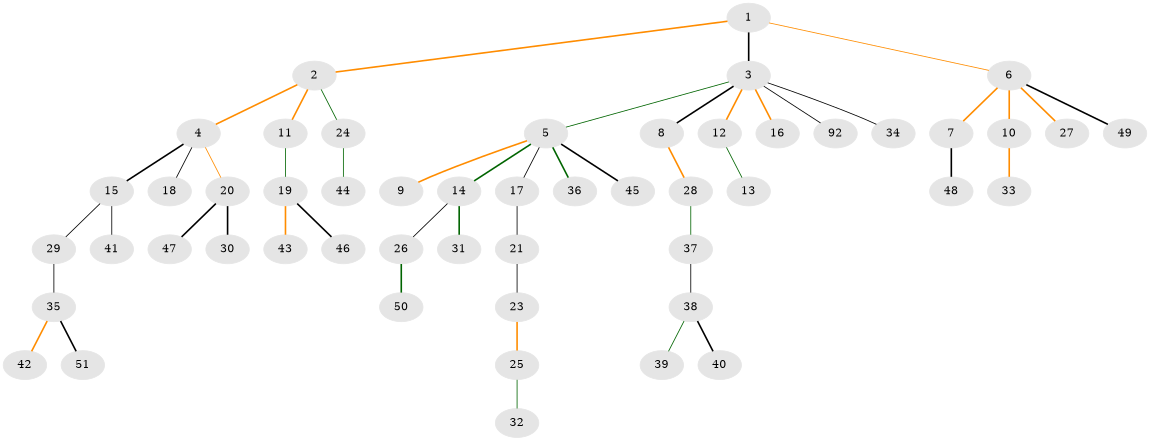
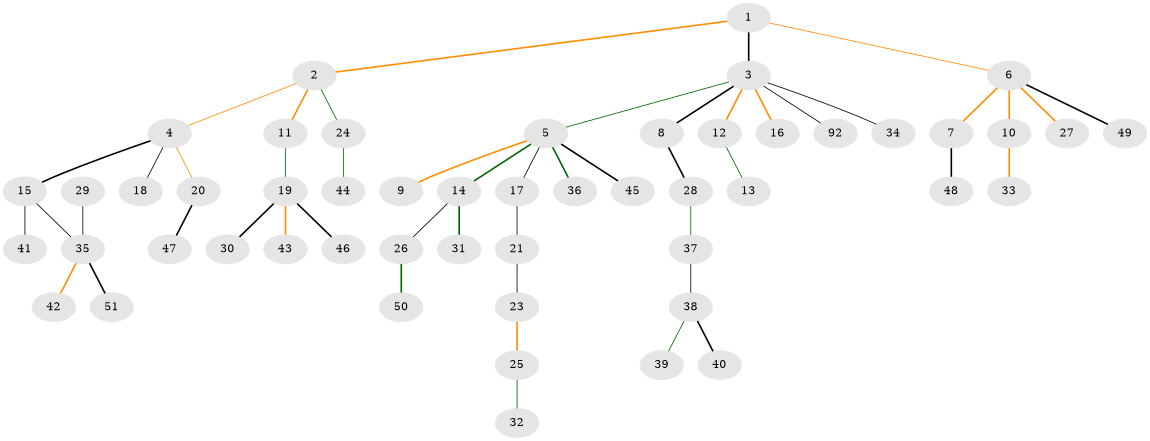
edge "2" -- "4": style bold -> solid
edge "8" -- "28": color darkorange -> black
edge "15" -- "29": now "15" -- "35"
edge "20" -- "30": now "19" -- "30"
